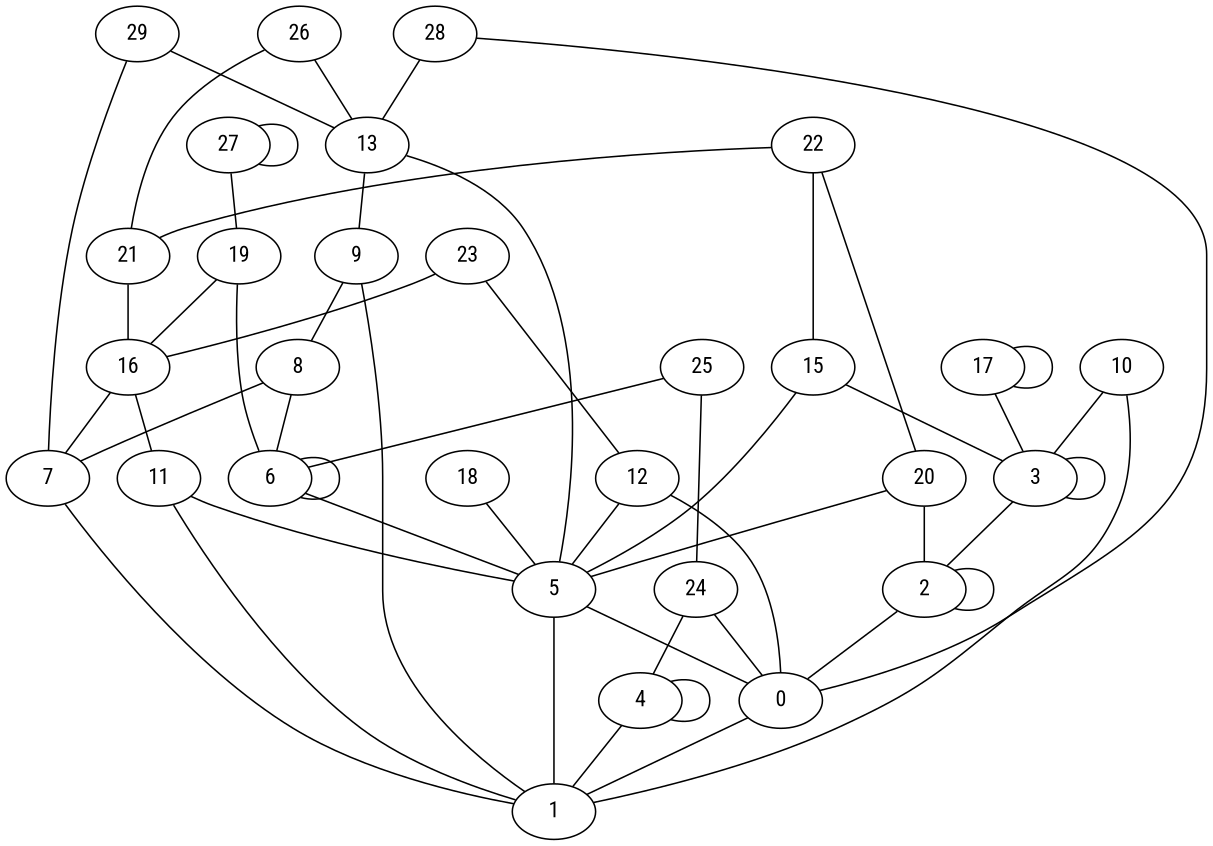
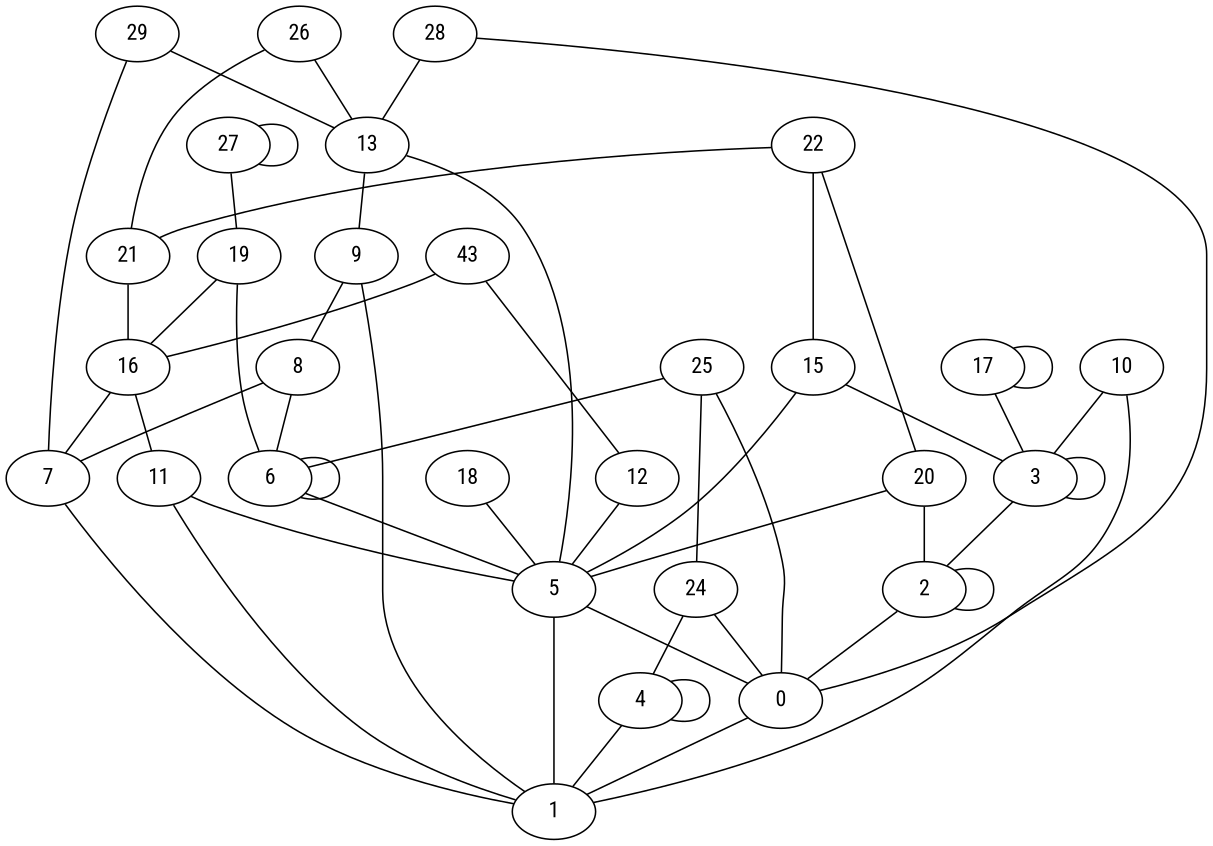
node "23": label "23" -> "43"
edge "12" -- "0": now "25" -- "0"
